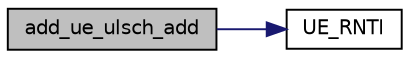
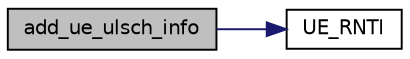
node "add_ue_ulsch_add": label "add_ue_ulsch_add" -> "add_ue_ulsch_info"
